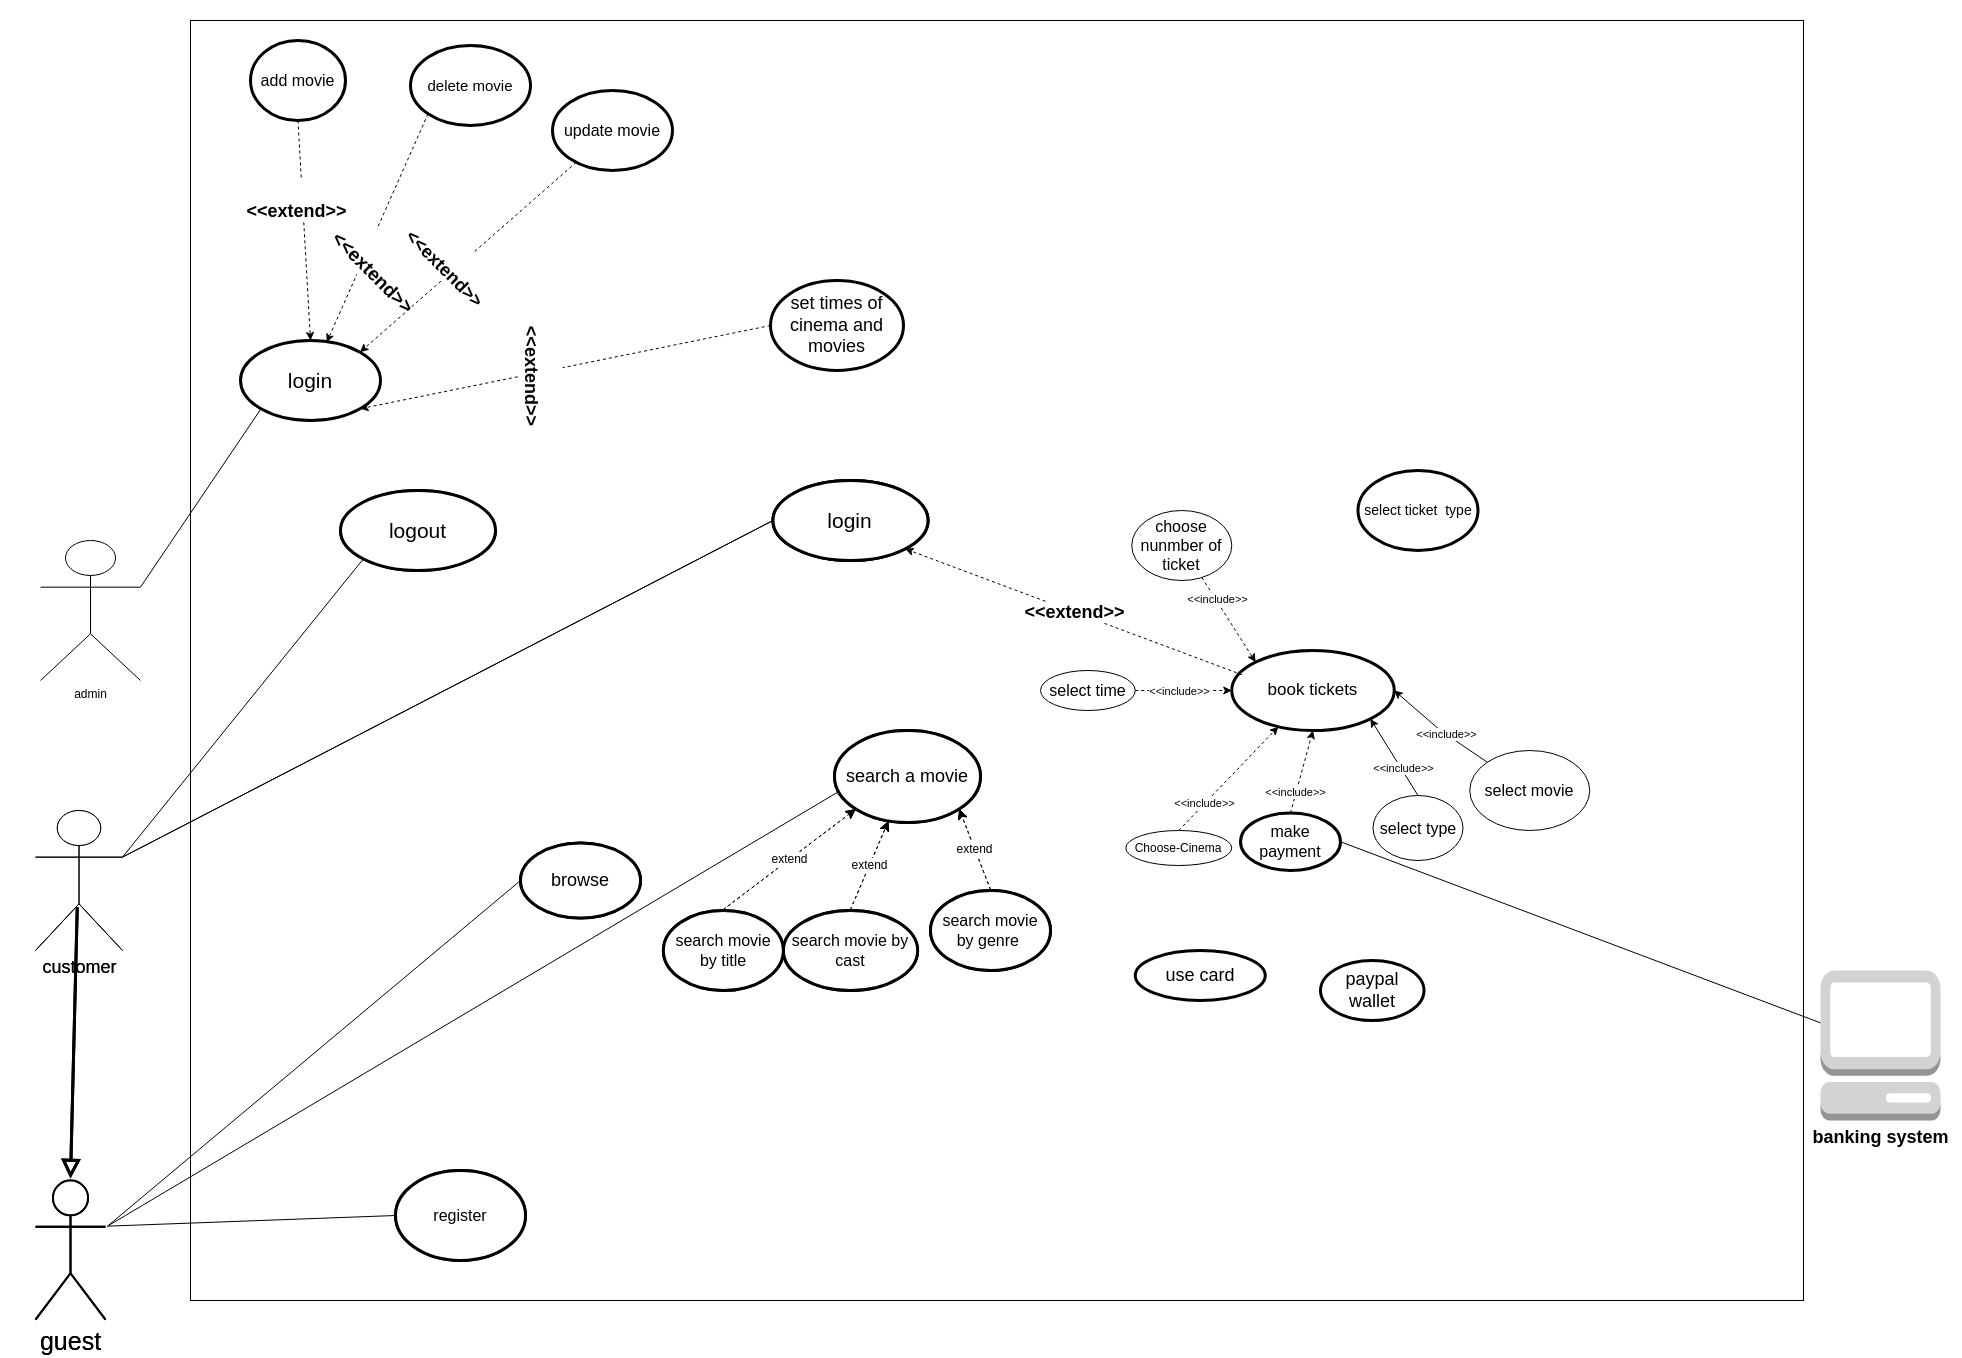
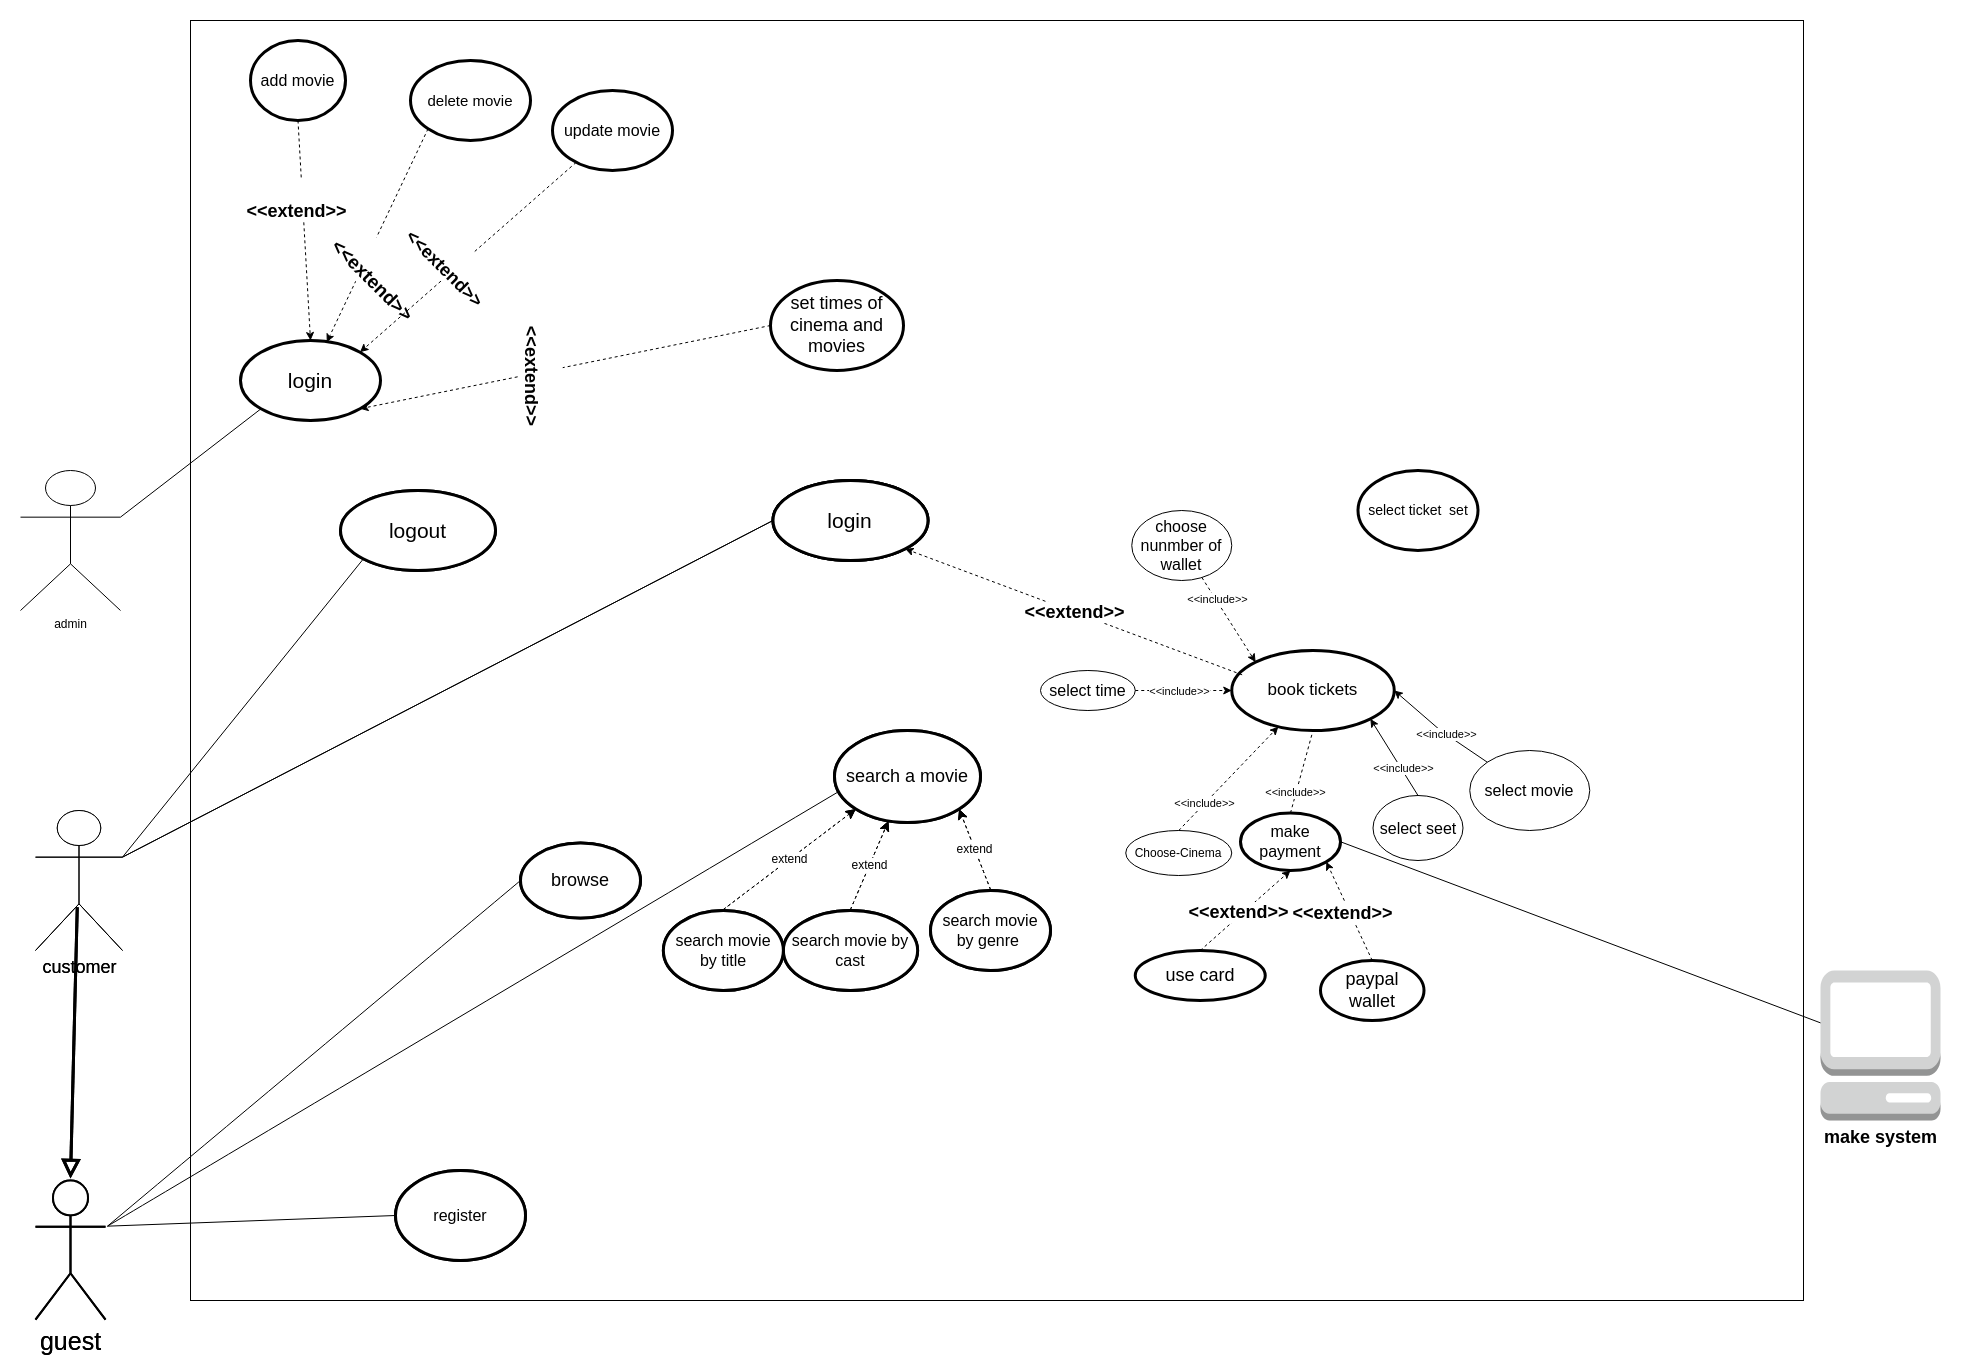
node "delete movie": moved (471, 86) -> (471, 101)
node "select ticket type": label "select ticket type" -> "select ticket set"
node "choose nunmber of ticket": label "choose nunmber of ticket" -> "choose nunmber of wallet"
node "admin": moved (91, 611) -> (71, 541)
edge "make payment" -> "book tickets": arrowhead classic -> none
node "select type": label "select type" -> "select seet"
node "Choose-Cinema": size 106x35 -> 106x45
edge "use card" -> "make payment": added, label "<<extend>>"
edge "paypal wallet" -> "make payment": added, label "<<extend>>"
node "banking system": label "banking system" -> "make system"
